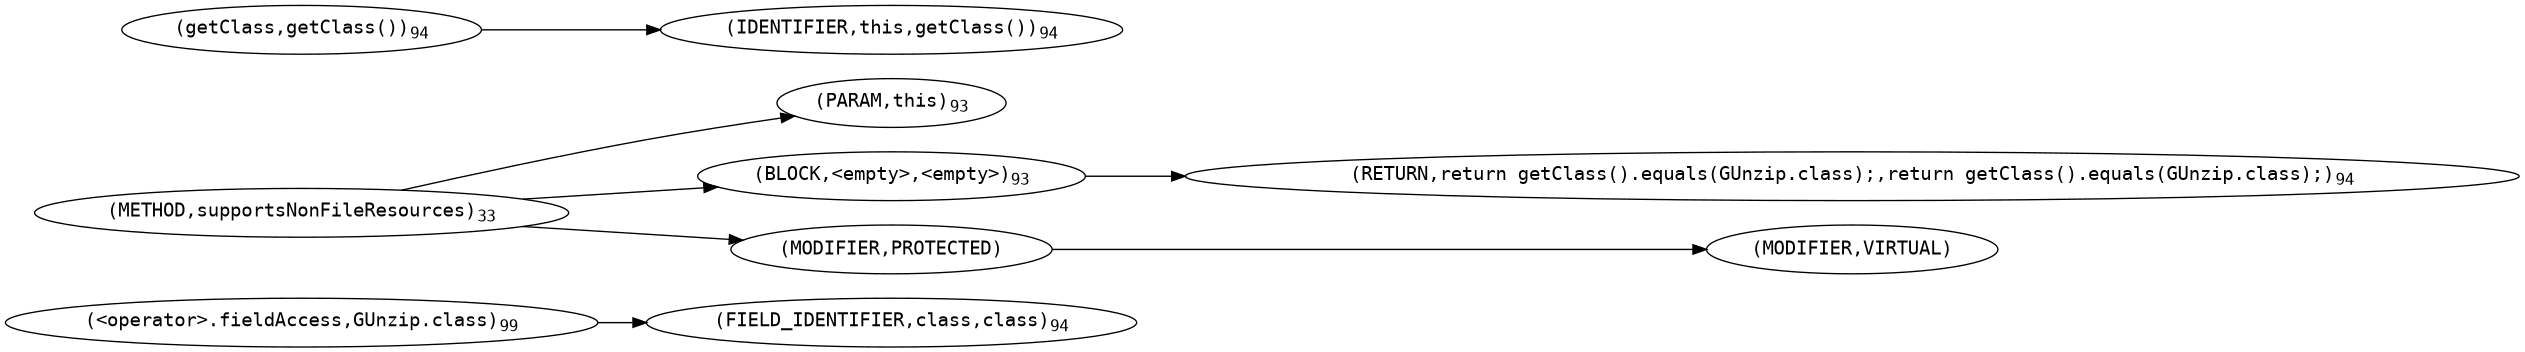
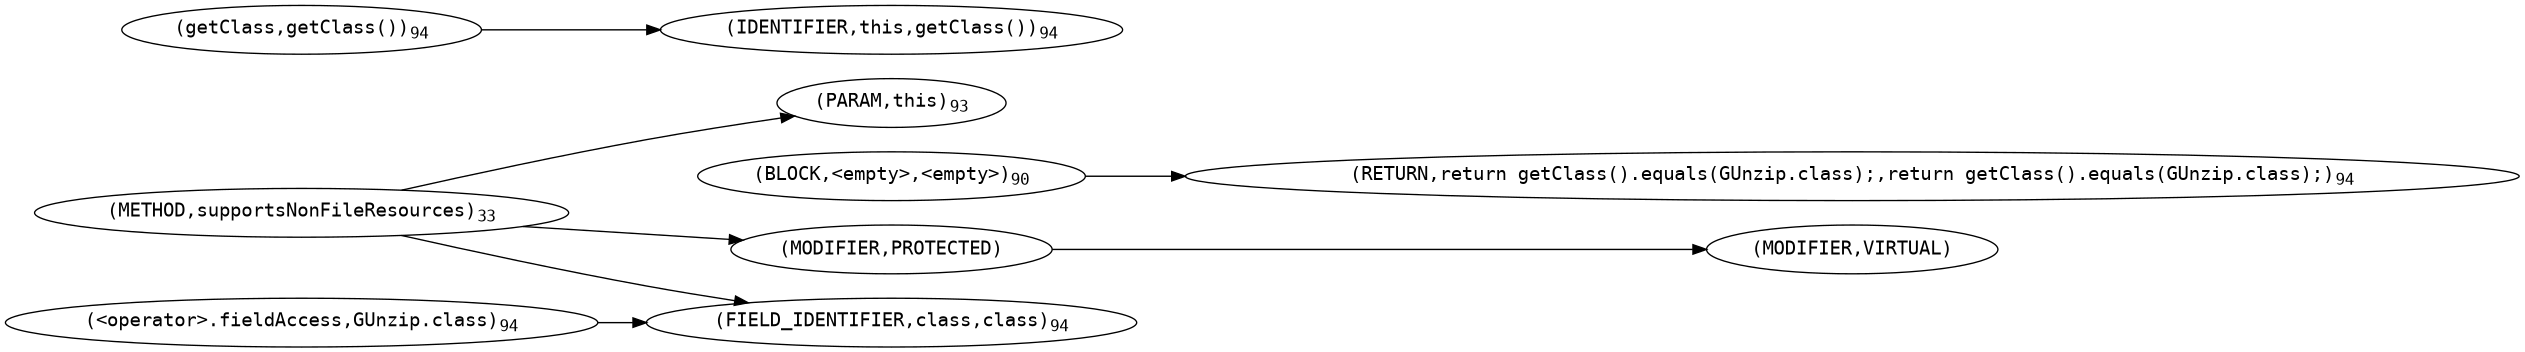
node "(BLOCK,<empty>,<empty>)": text "93" -> "90"
edge "(METHOD,supportsNonFileResources)" -> "(BLOCK,<empty>,<empty>)": now "(METHOD,supportsNonFileResources)" -> "(FIELD_IDENTIFIER,class,class)"
node "(<operator>.fieldAccess,GUnzip.class)": text "99" -> "94"
